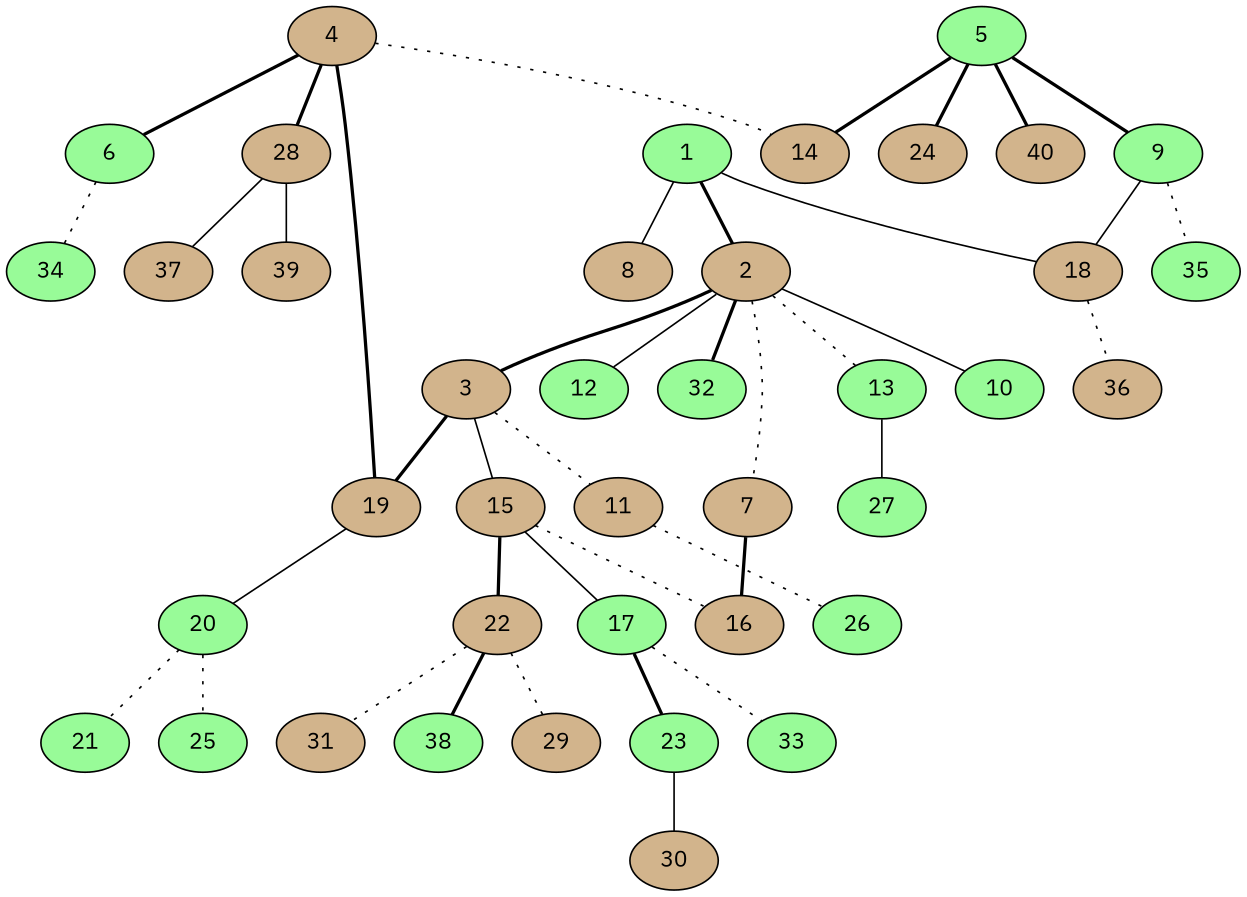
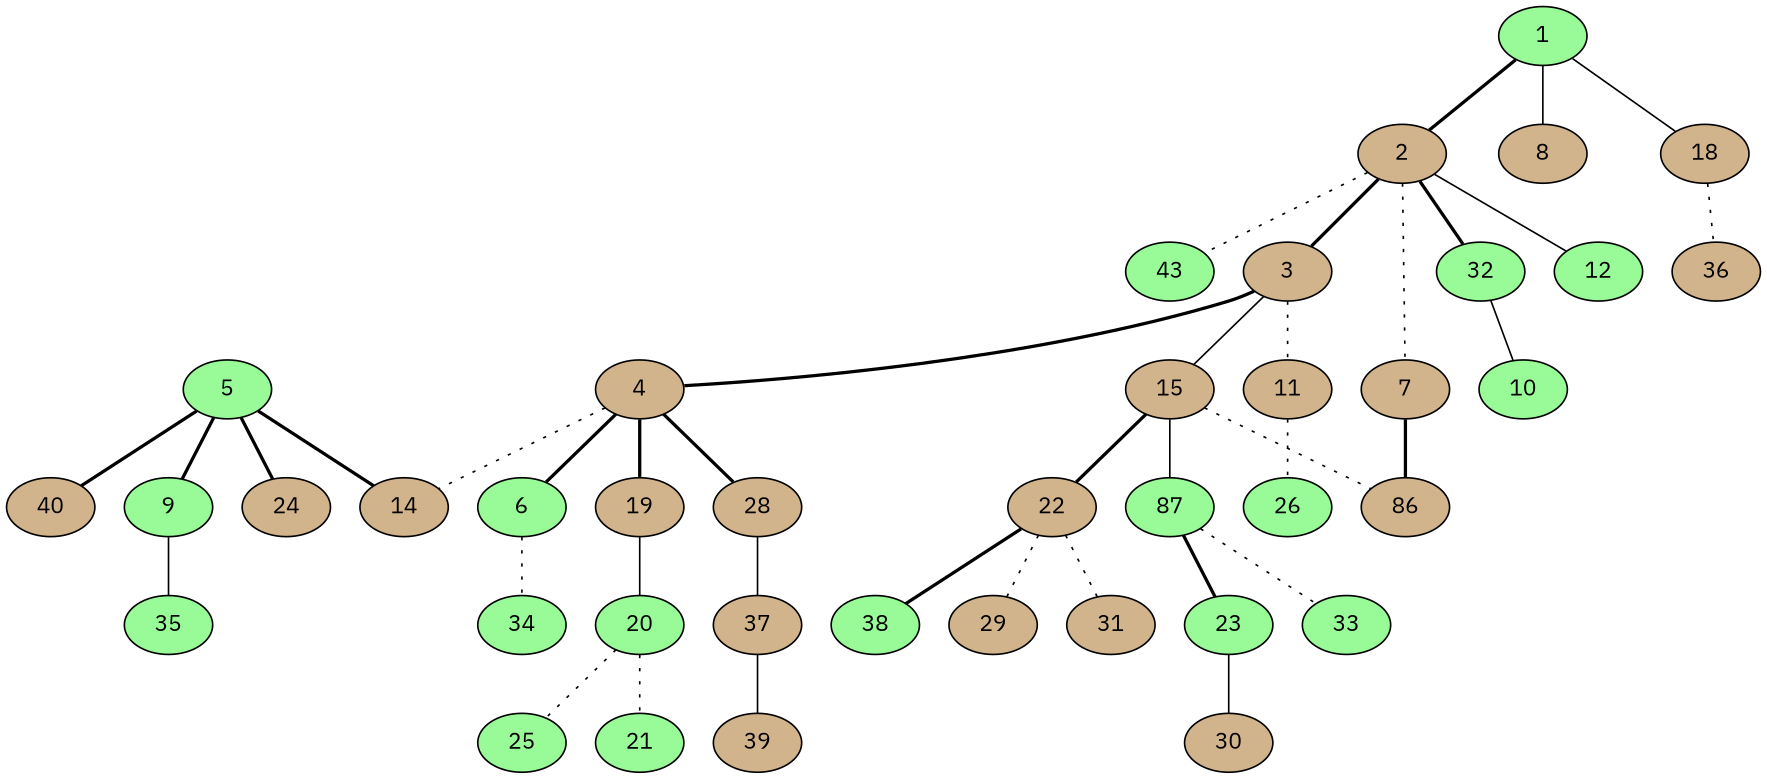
edge "28" -- "39": now "37" -- "39"
edge "9" -- "18": removed
edge "9" -- "35": style dotted -> solid
edge "2" -- "10": now "32" -- "10"
node "13": label "13" -> "43"
edge "3" -- "19": now "3" -- "4"
node "27": removed
node "17": label "17" -> "87"
node "16": label "16" -> "86"
